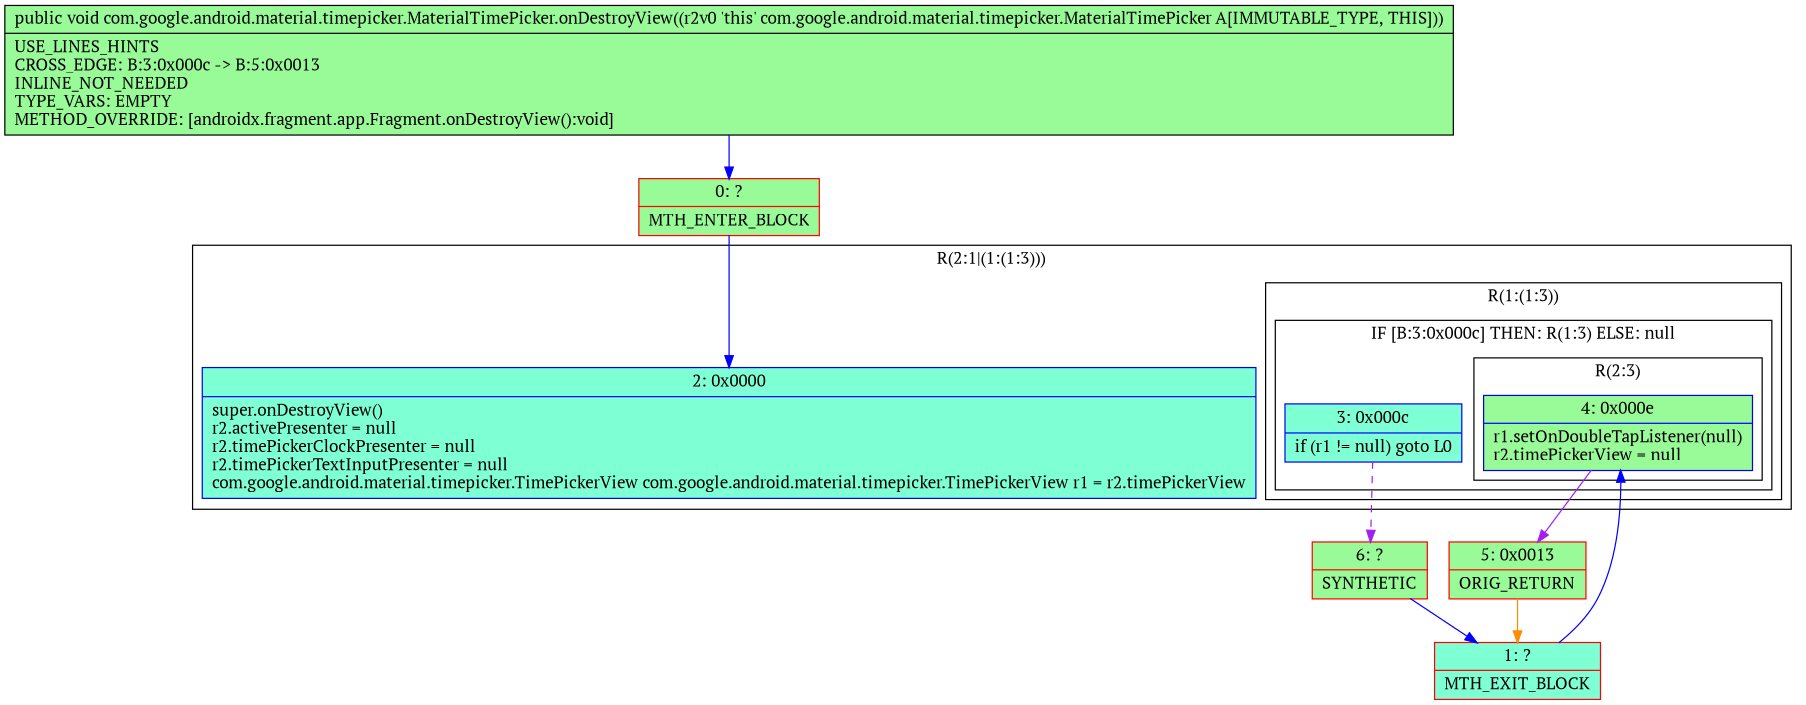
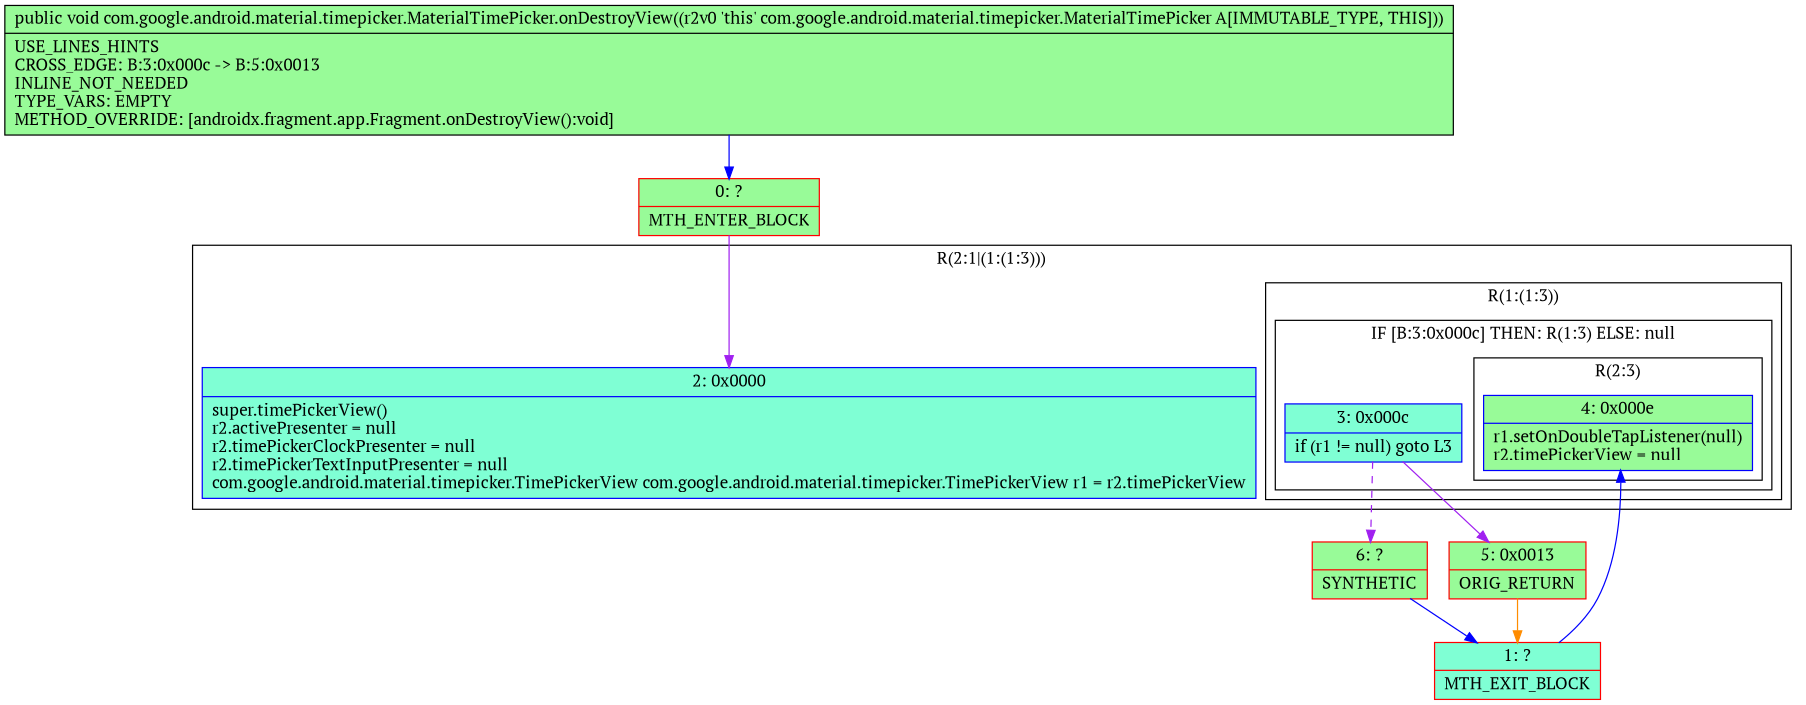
edge "0: ?" -> "2: 0x0000": color blue -> purple
node "2: 0x0000": text "super.onDestroyView()" -> "super.timePickerView()"
node "3: 0x000c": text "if (r1 != null) goto L0" -> "if (r1 != null) goto L3"
edge "4: 0x000e" -> "5: 0x0013": now "3: 0x000c" -> "5: 0x0013"
